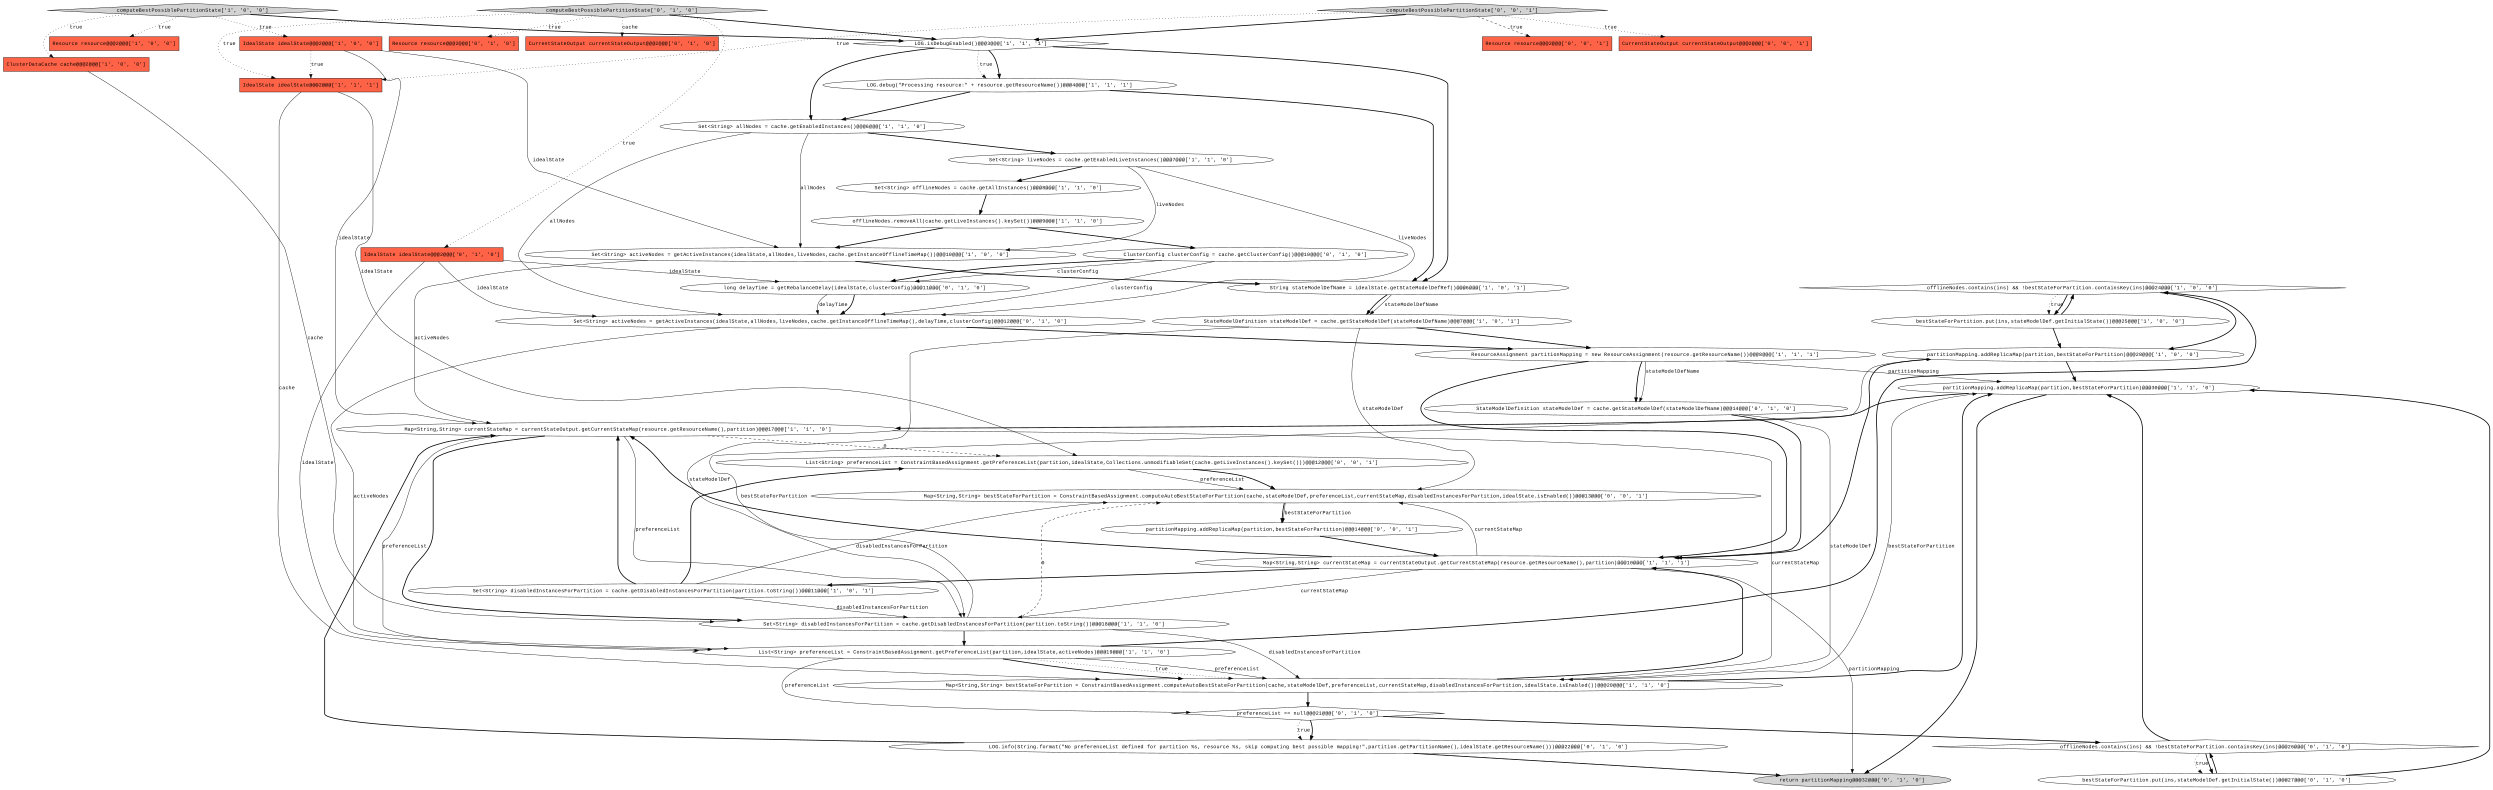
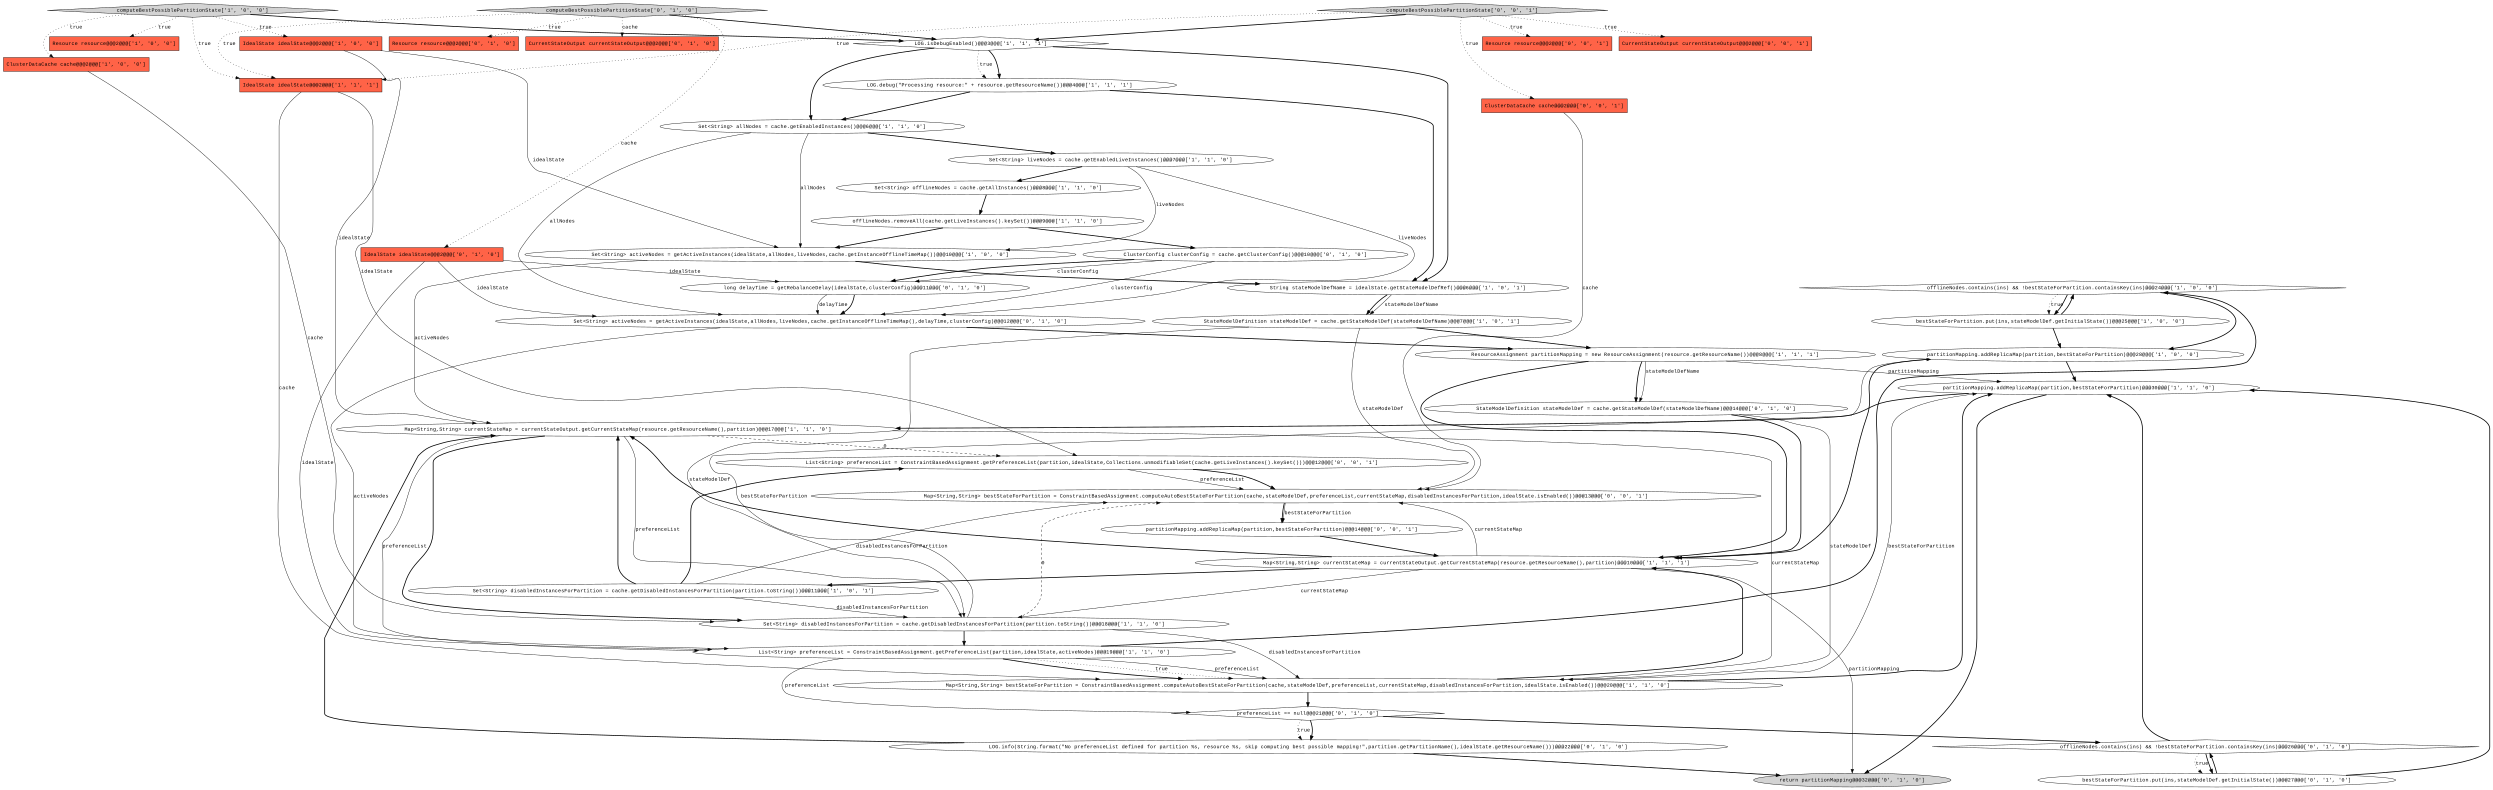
edge "computeBestPossiblePartitionState['0', '0', '1']" -> "Resource resource@@@2@@@['0', '0', '1']": style dashed -> dotted
edge "IdealState idealState@@@2@@@['1', '0', '0']" -> "IdealState idealState@@@2@@@['1', '1', '1']": now "computeBestPossiblePartitionState['1', '0', '0']" -> "IdealState idealState@@@2@@@['1', '1', '1']"
node "ClusterDataCache cache@@@2@@@['0', '0', '1']": added
edge "computeBestPossiblePartitionState['0', '1', '0']" -> "IdealState idealState@@@2@@@['0', '1', '0']": label "true" -> "cache"
